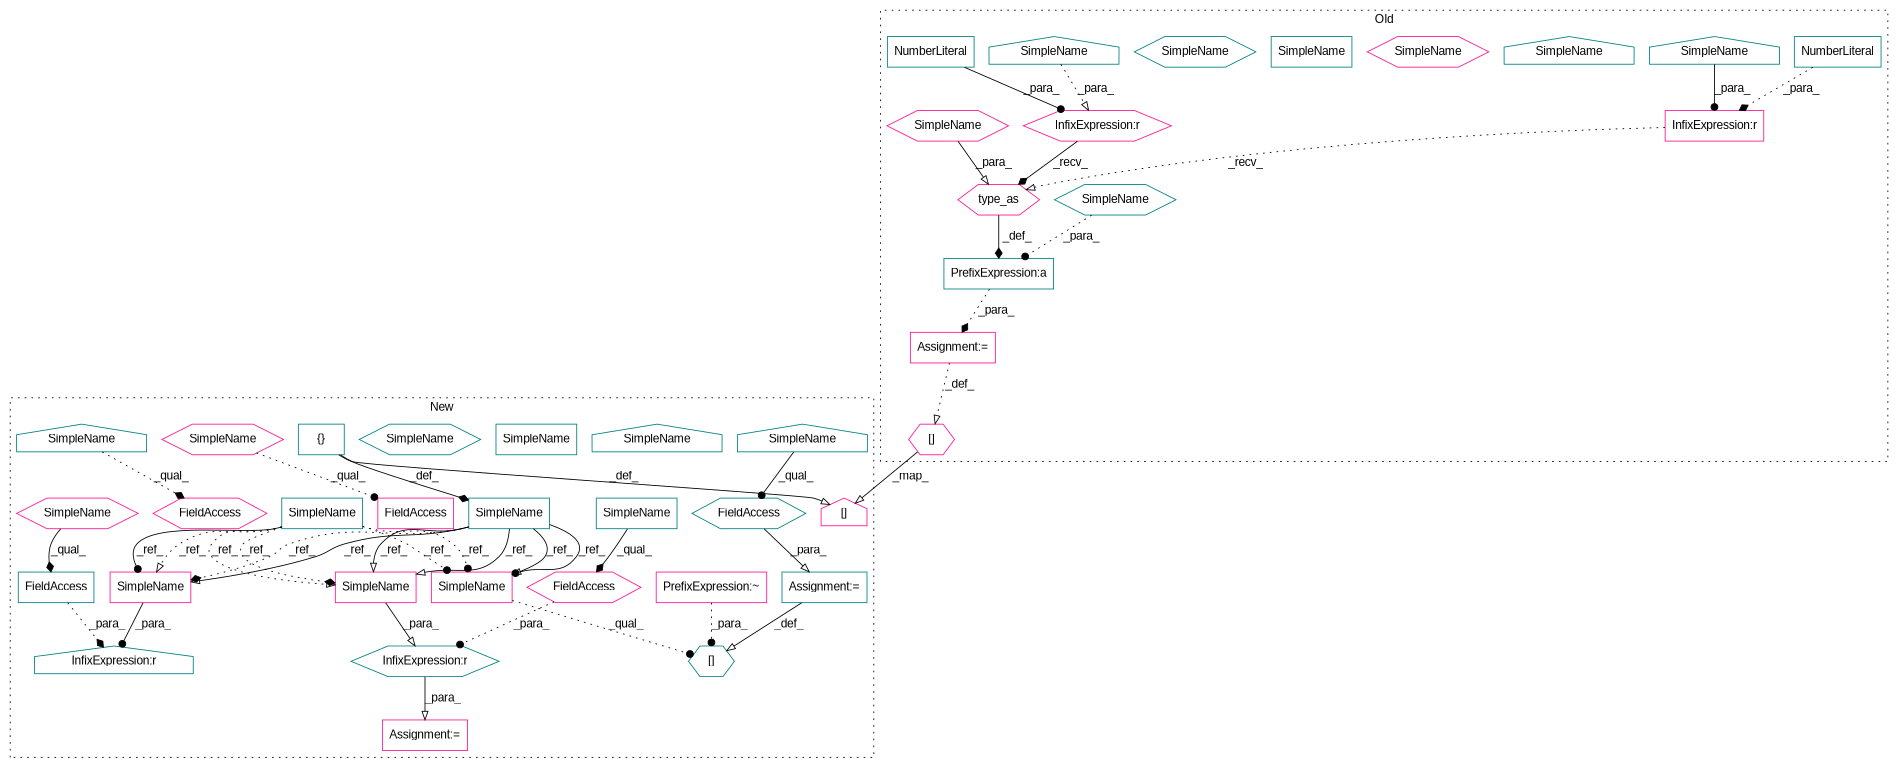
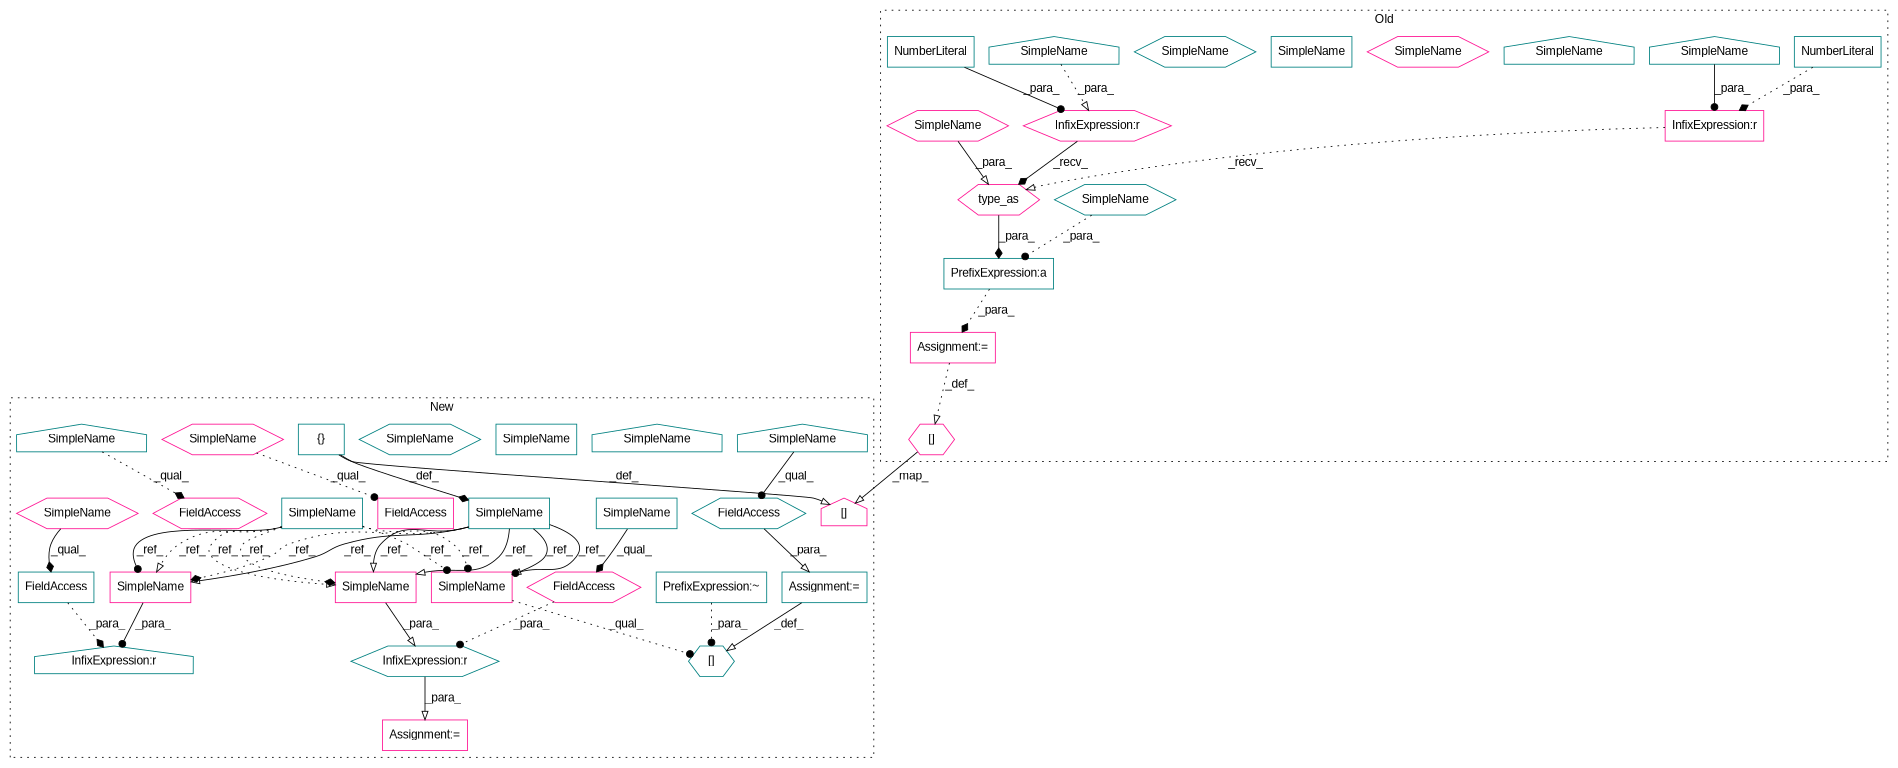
edge "type_as" -> "PrefixExpression:a": label "_def_" -> "_para_"
node "PrefixExpression:~": color deeppink -> teal
